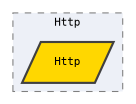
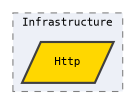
cluster "Http": label "Http" -> "Infrastructure"
